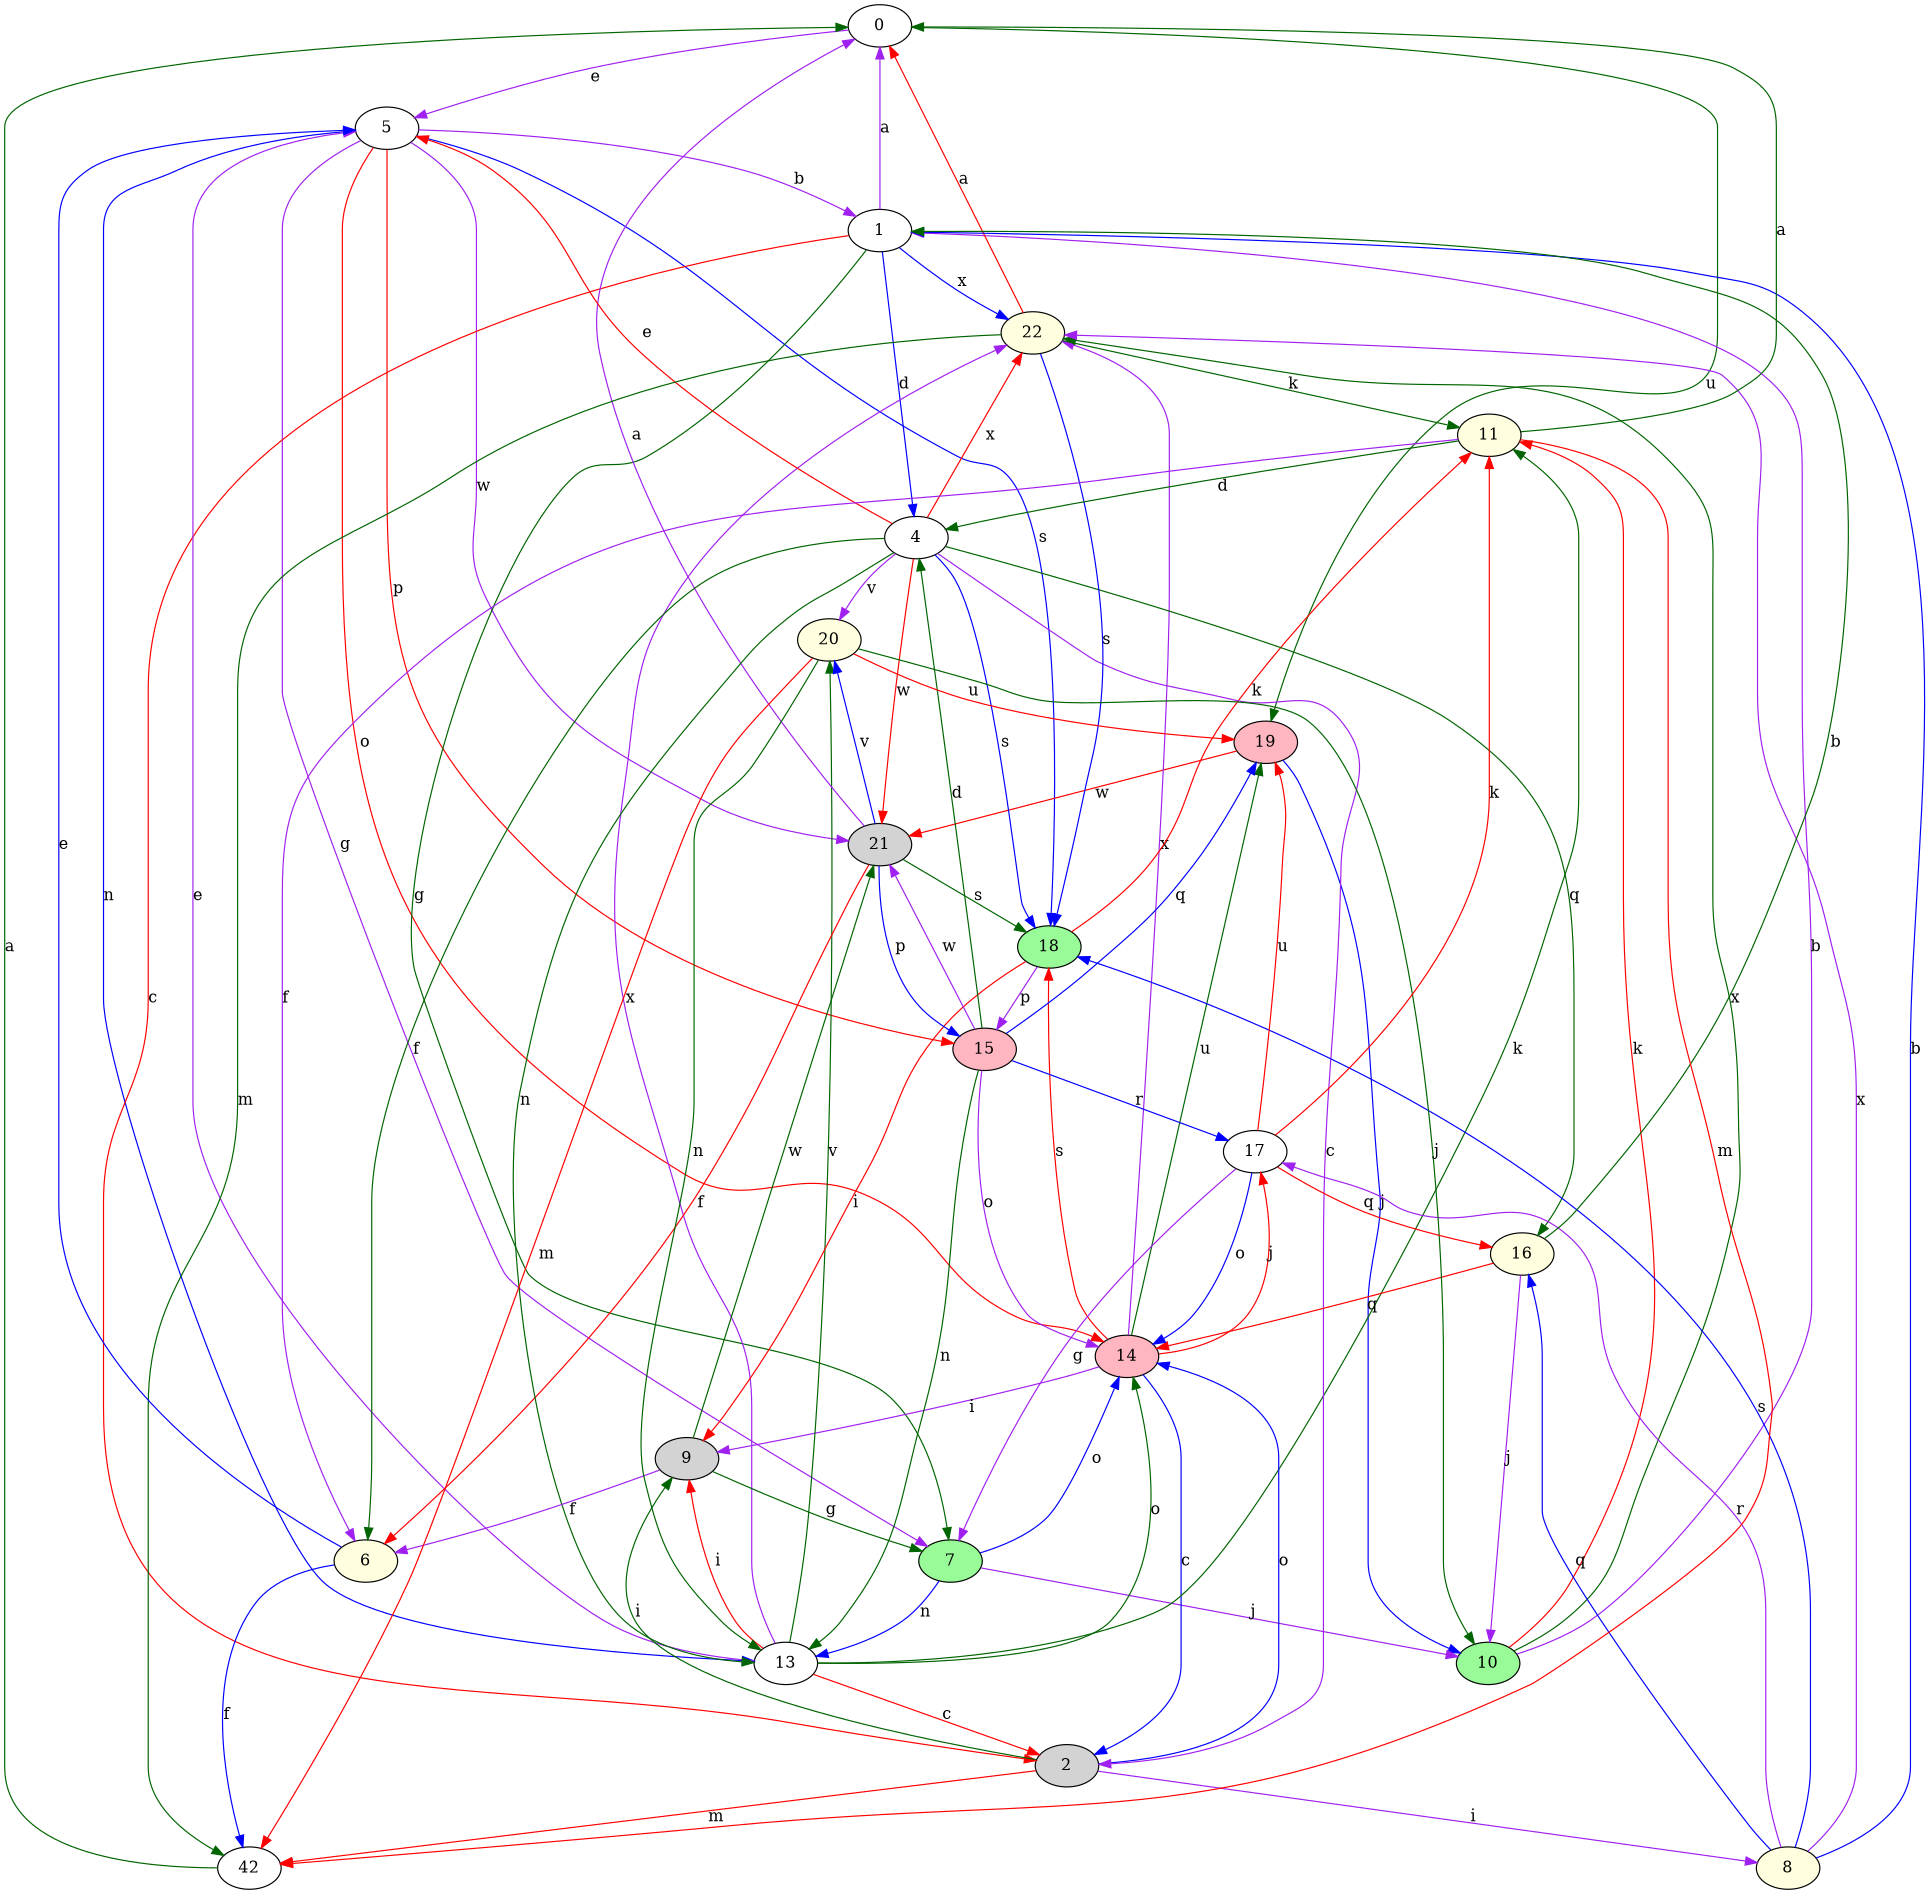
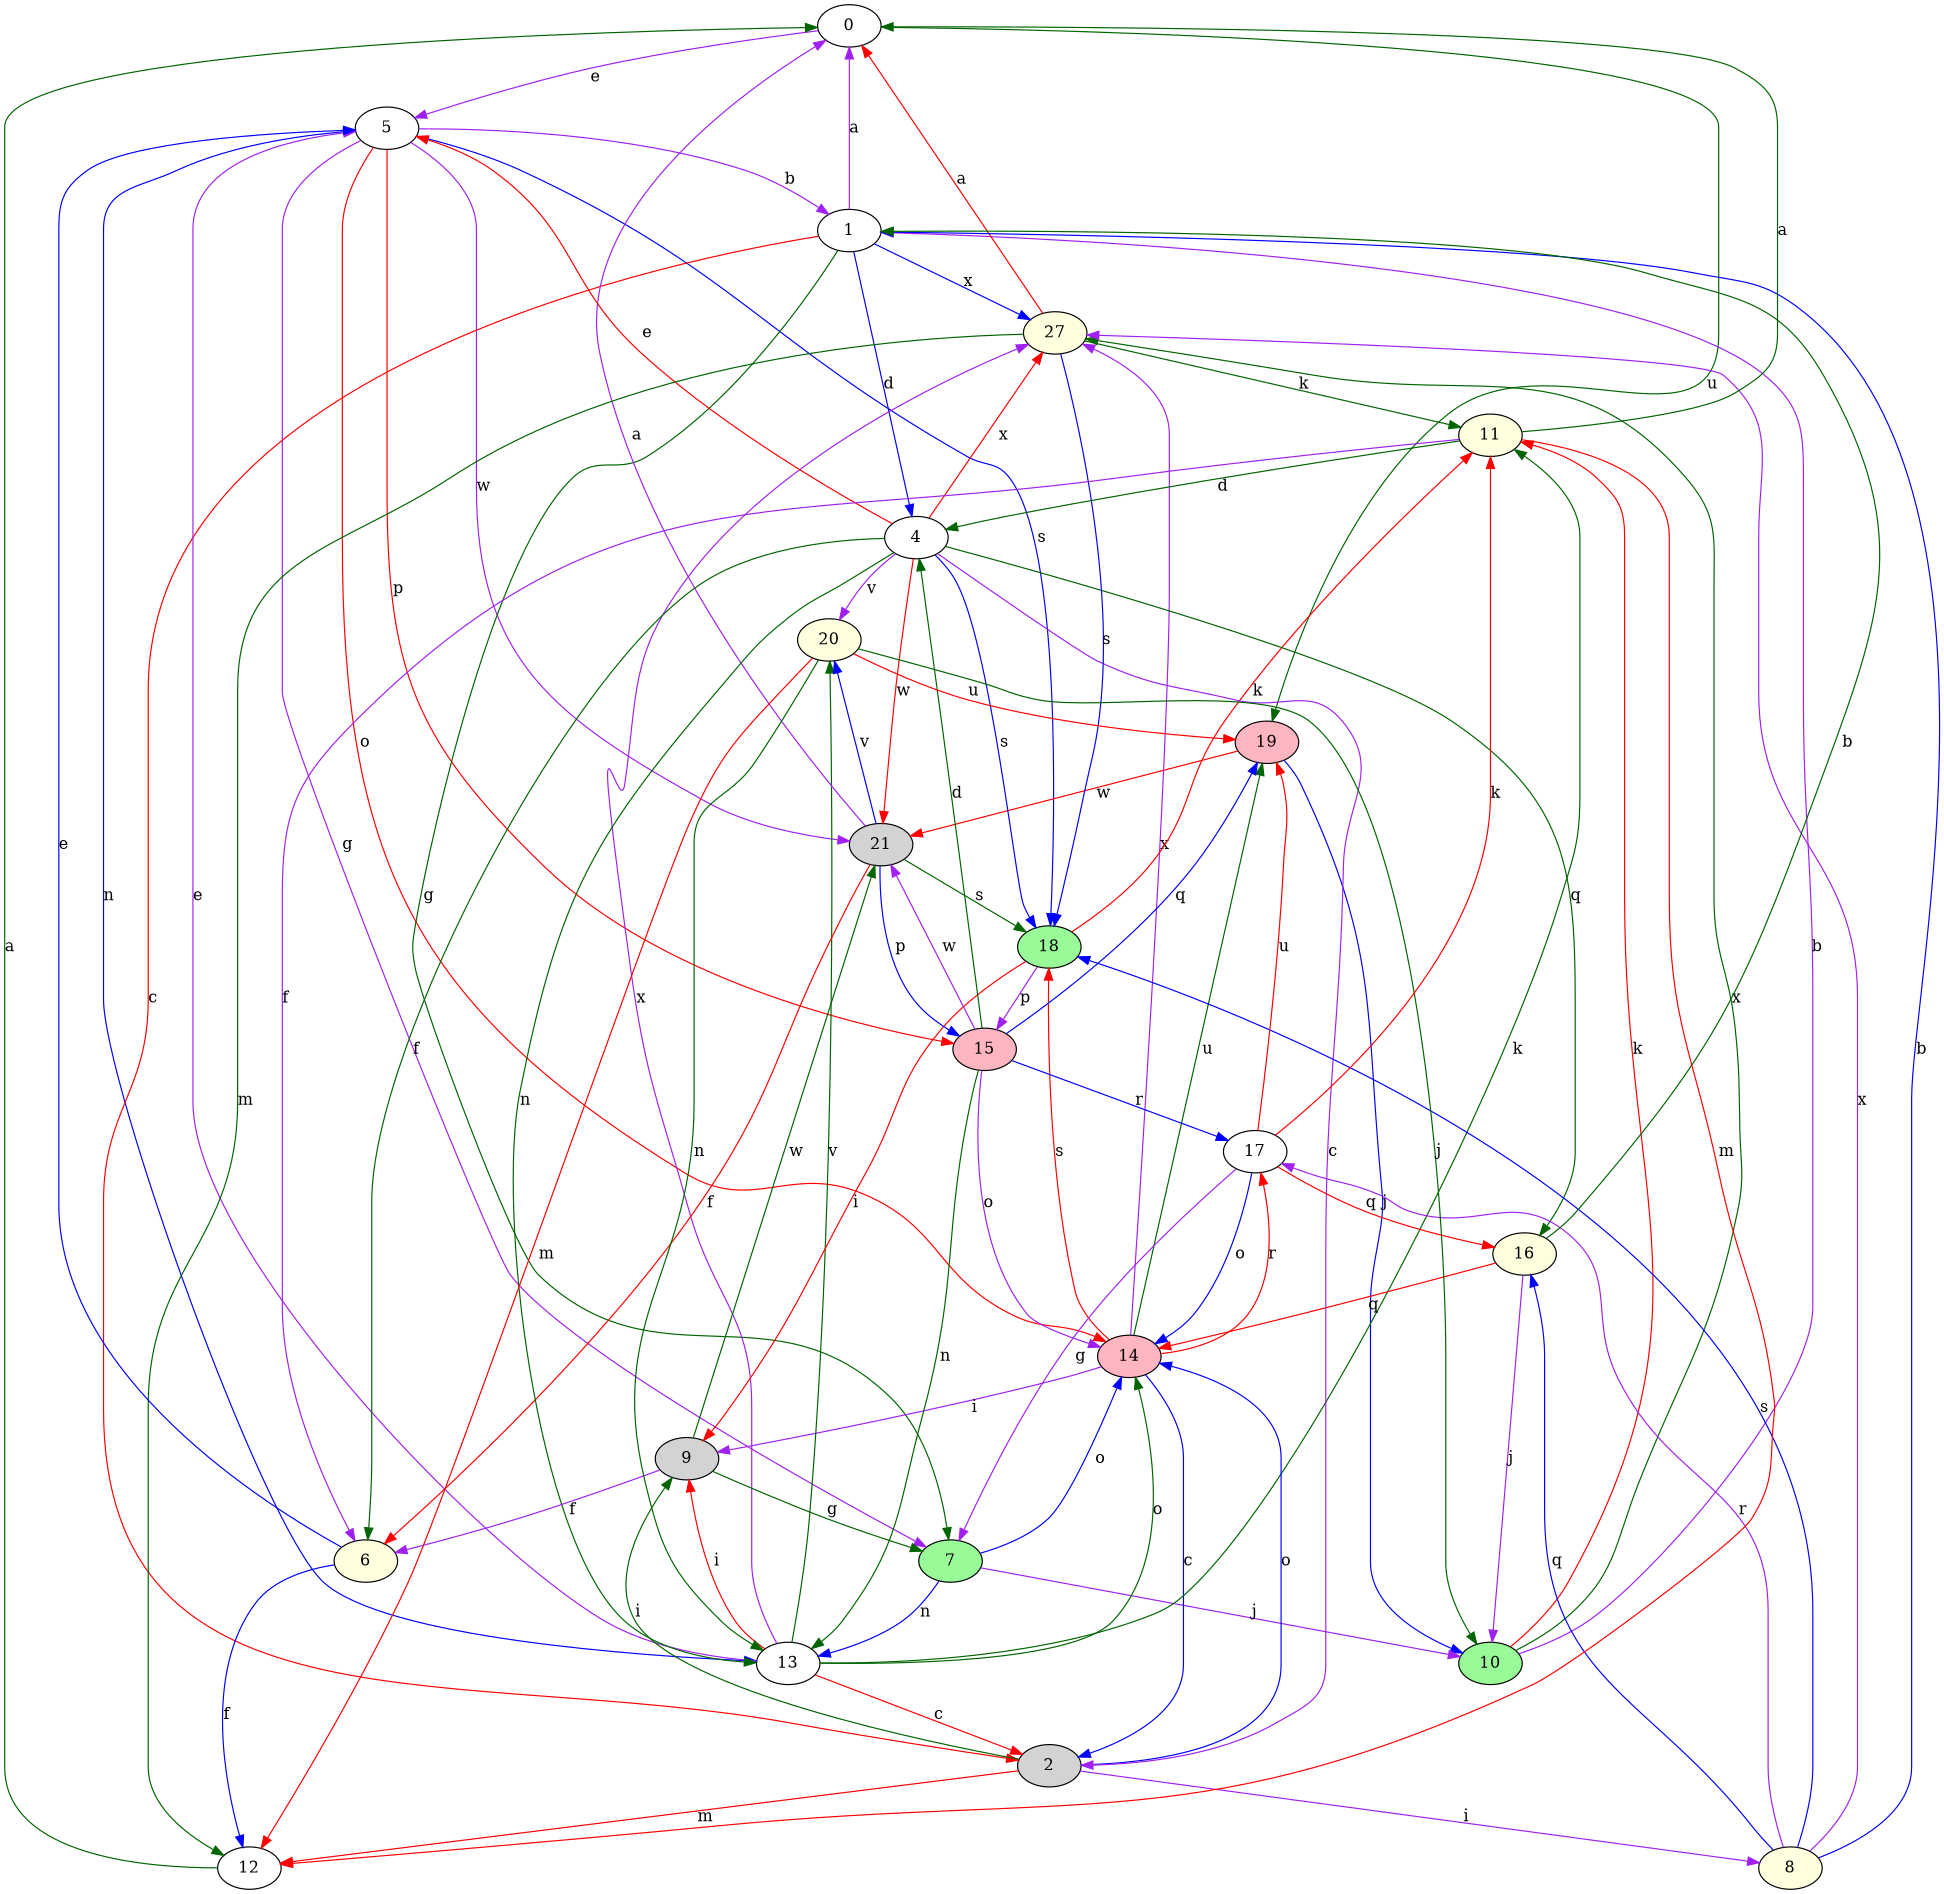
node "22": label "22" -> "27"
edge "14" -> "17": label "j" -> "r"
node "42": label "42" -> "12"
